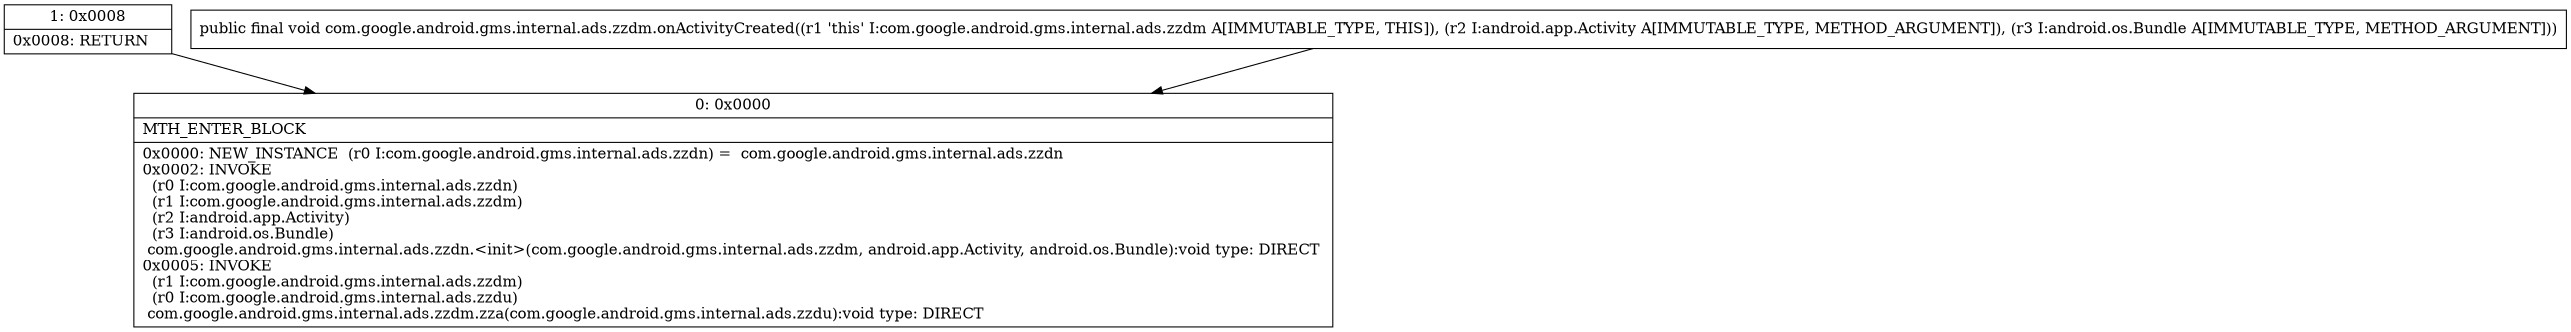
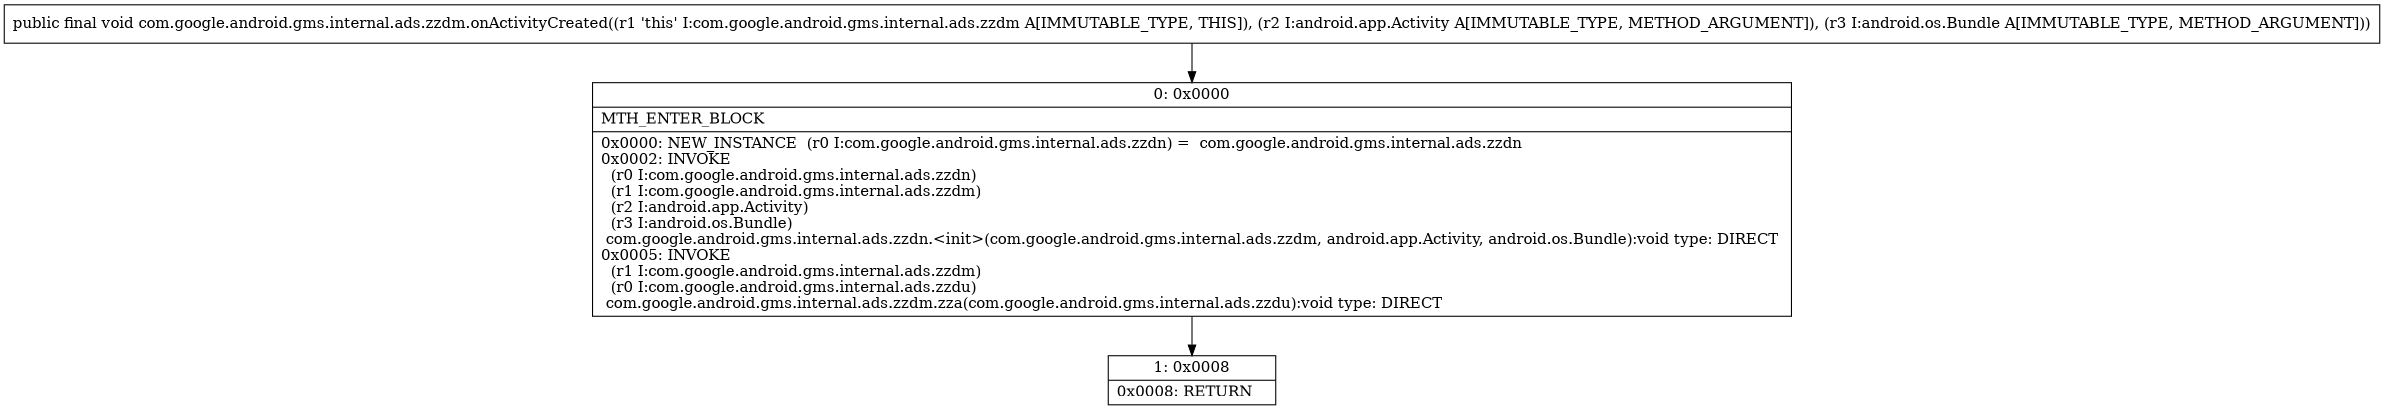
edge "1: 0x0008" -> "0: 0x0000": reversed
